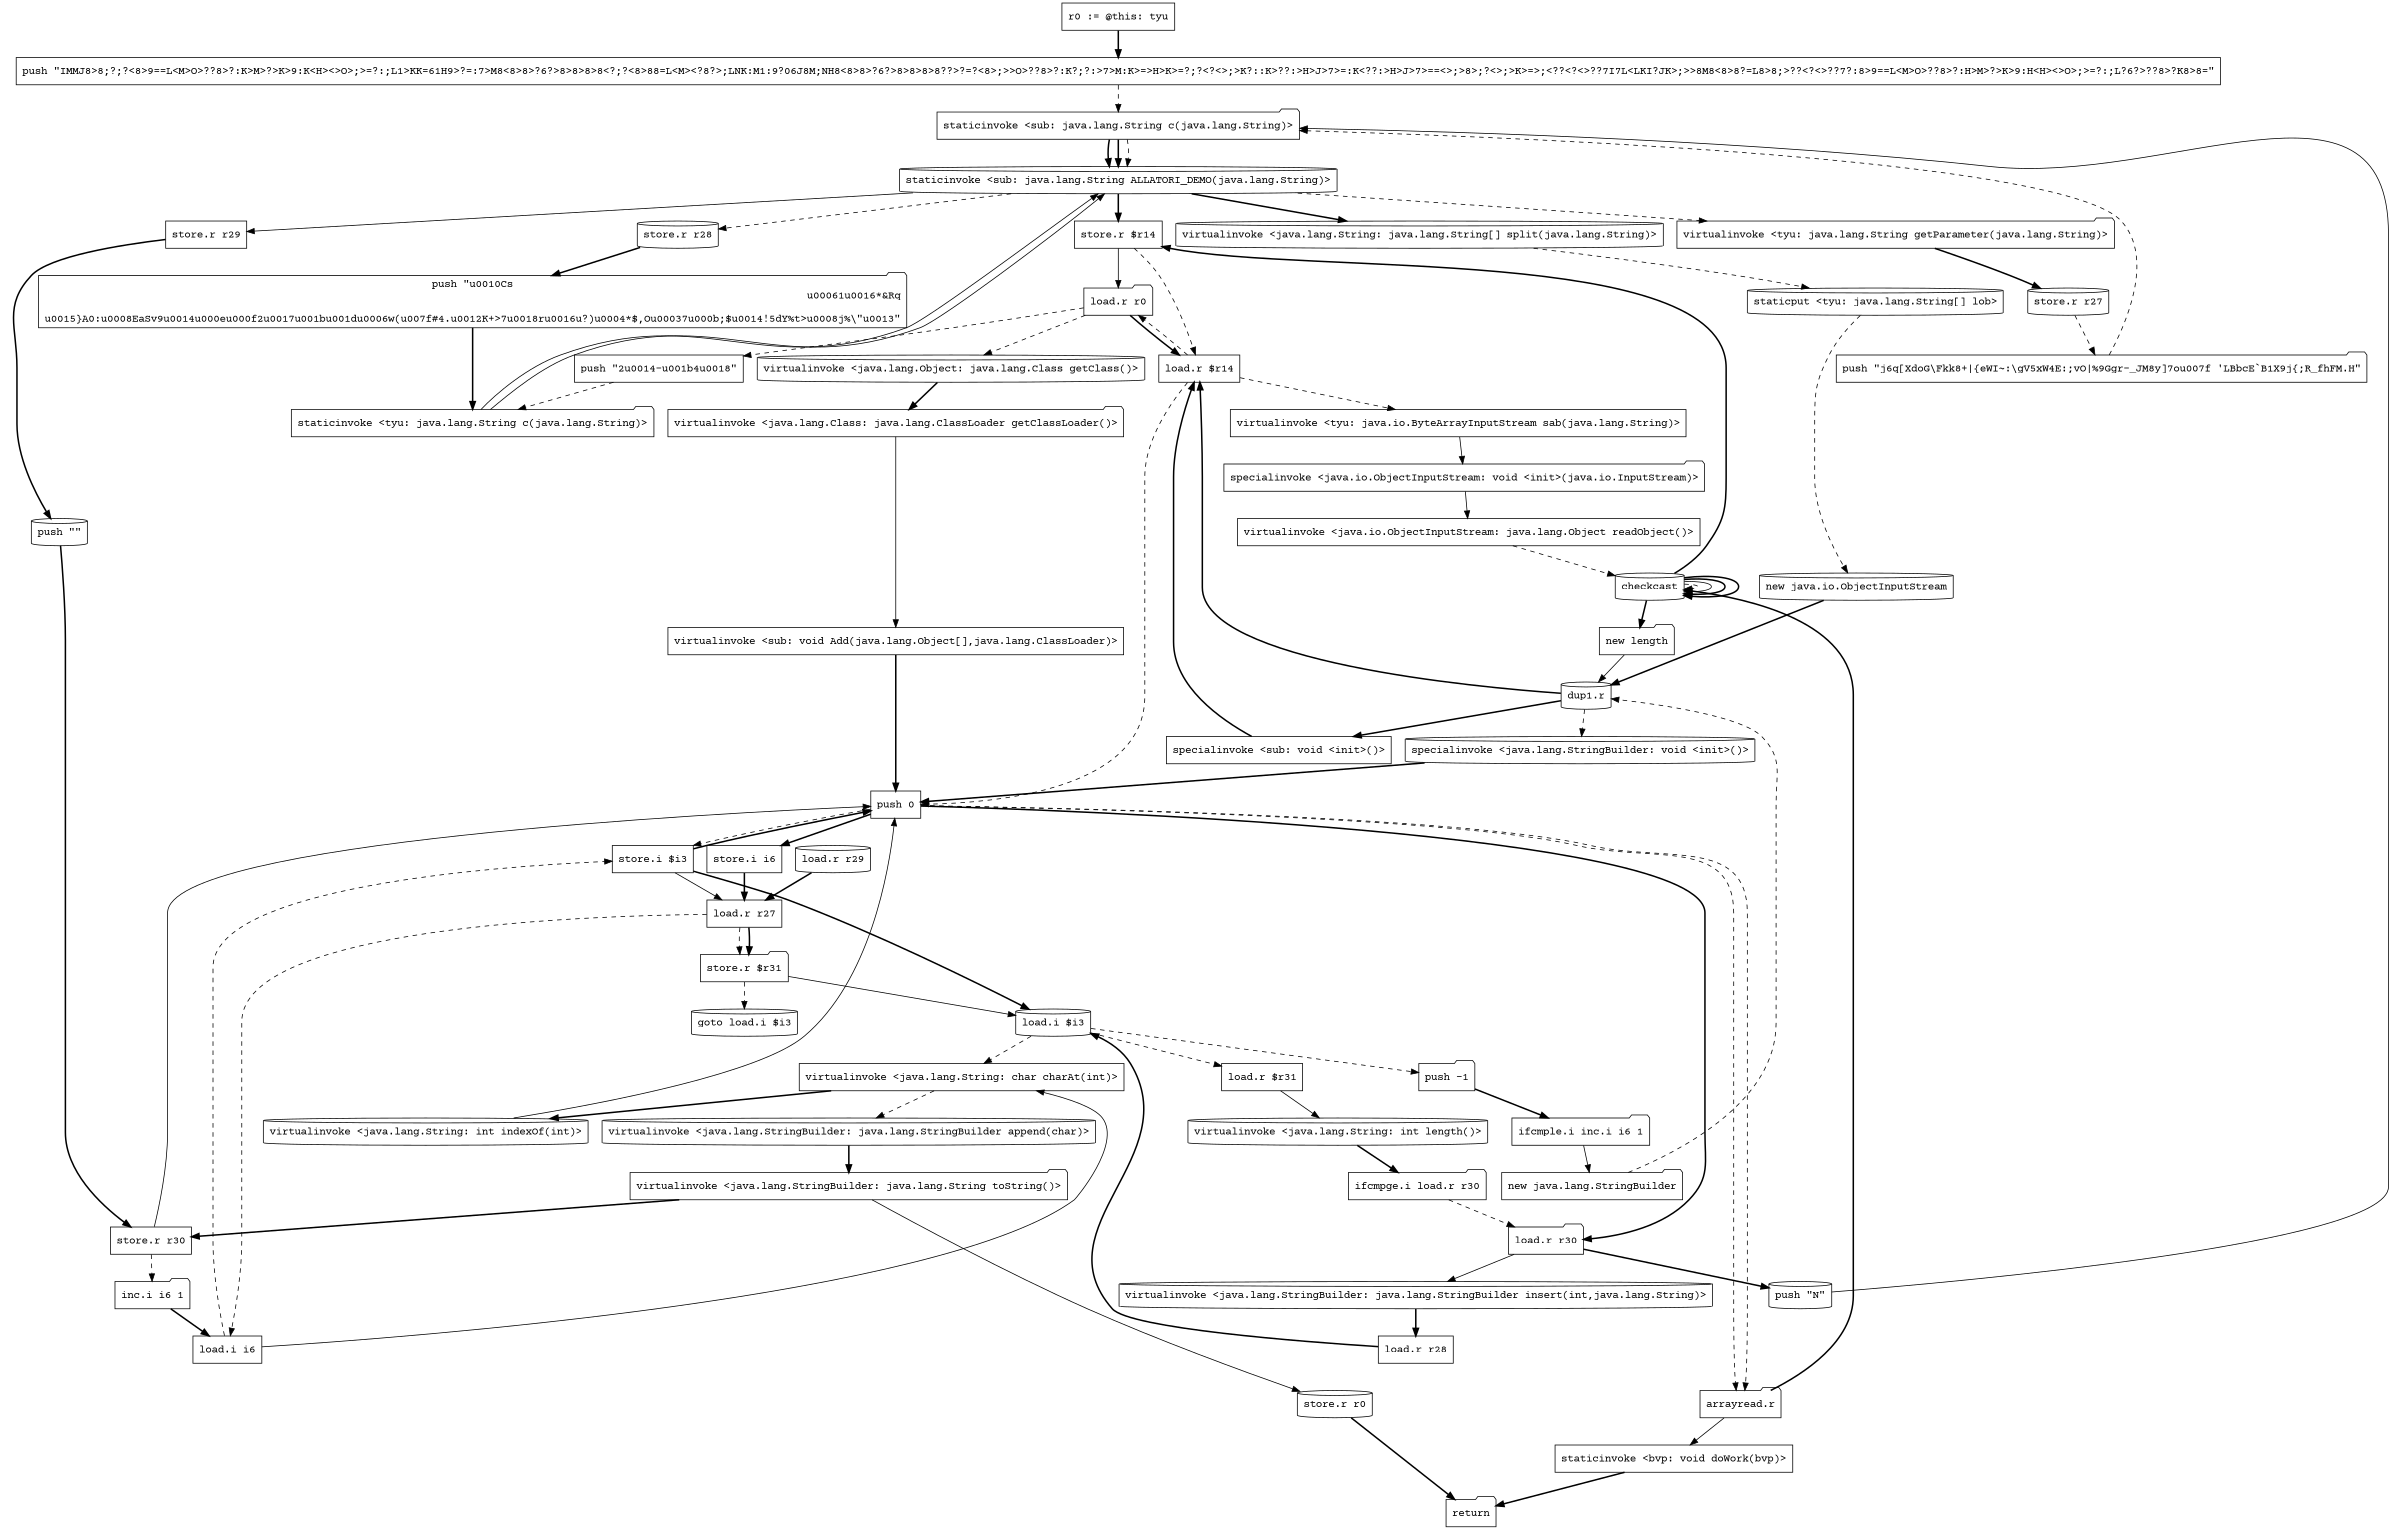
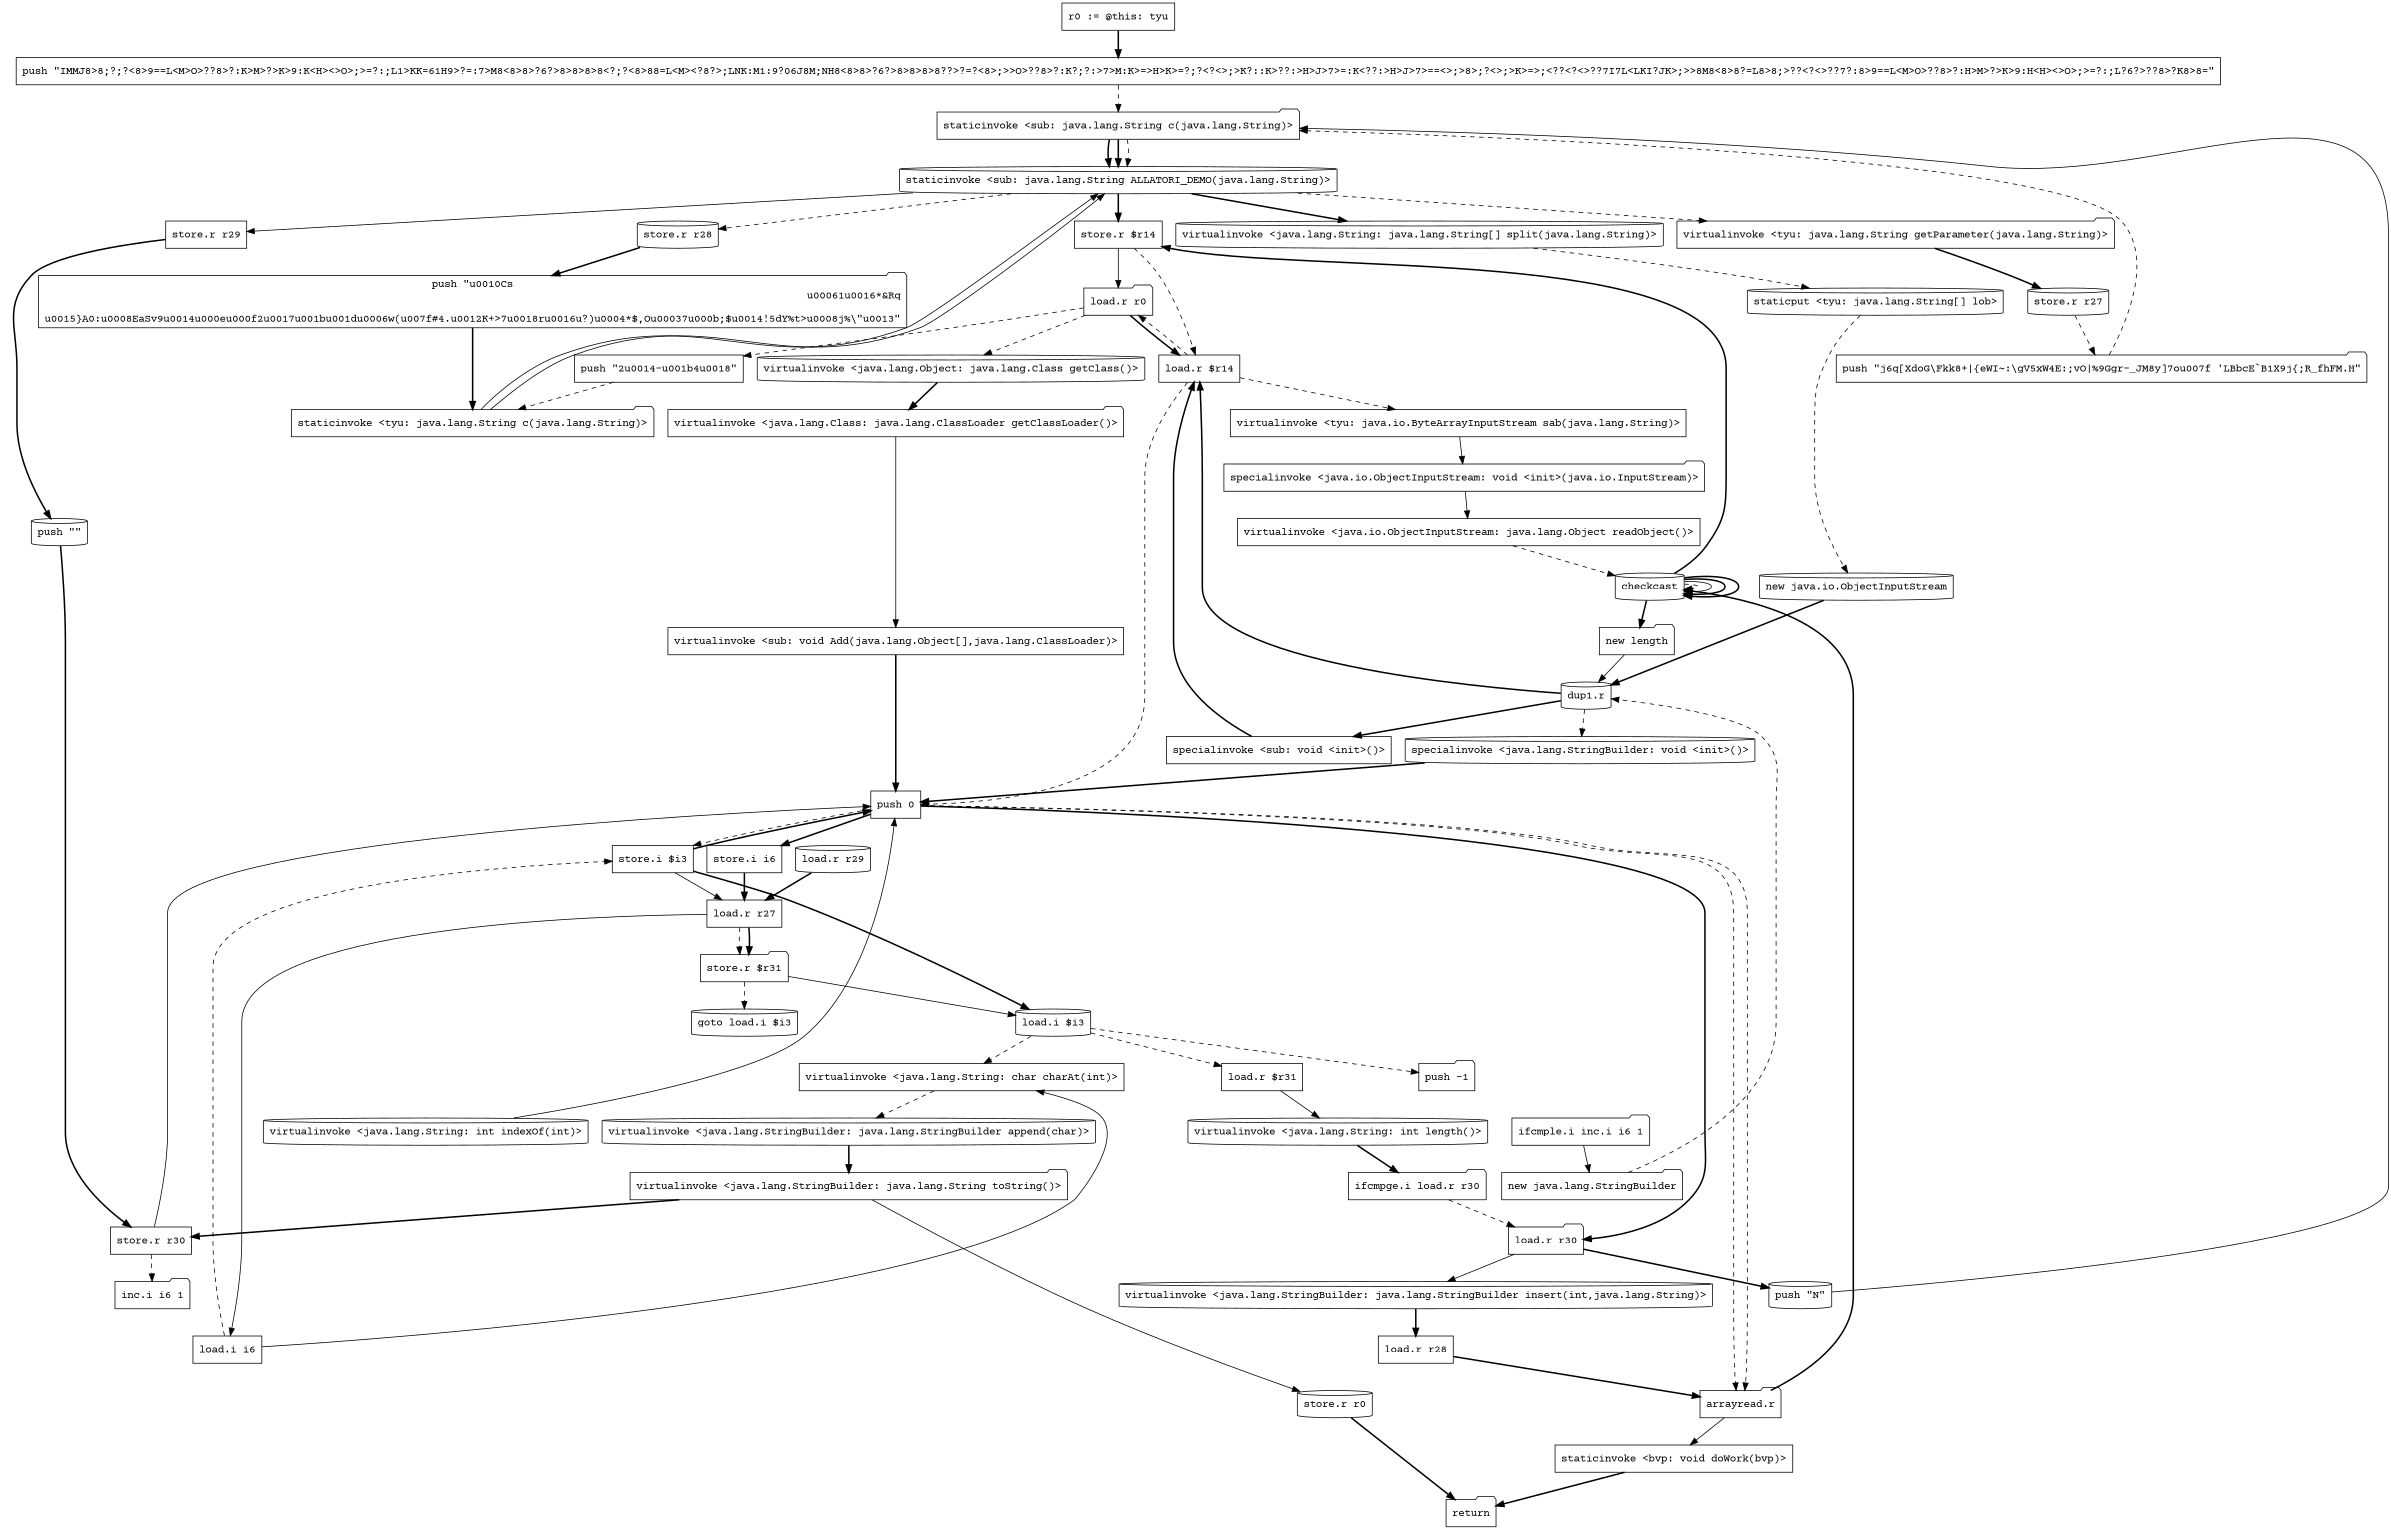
edge "load.r r27" -> "load.i i6": style dashed -> solid
edge "push -1" -> "ifcmple.i inc.i i6 1": removed
edge "virtualinvoke <java.lang.String: char charAt(int)>" -> "virtualinvoke <java.lang.String: int indexOf(int)>": removed
edge "load.r r28" -> "load.i $i3": now "load.r r28" -> "arrayread.r"
edge "inc.i i6 1" -> "load.i i6": removed
